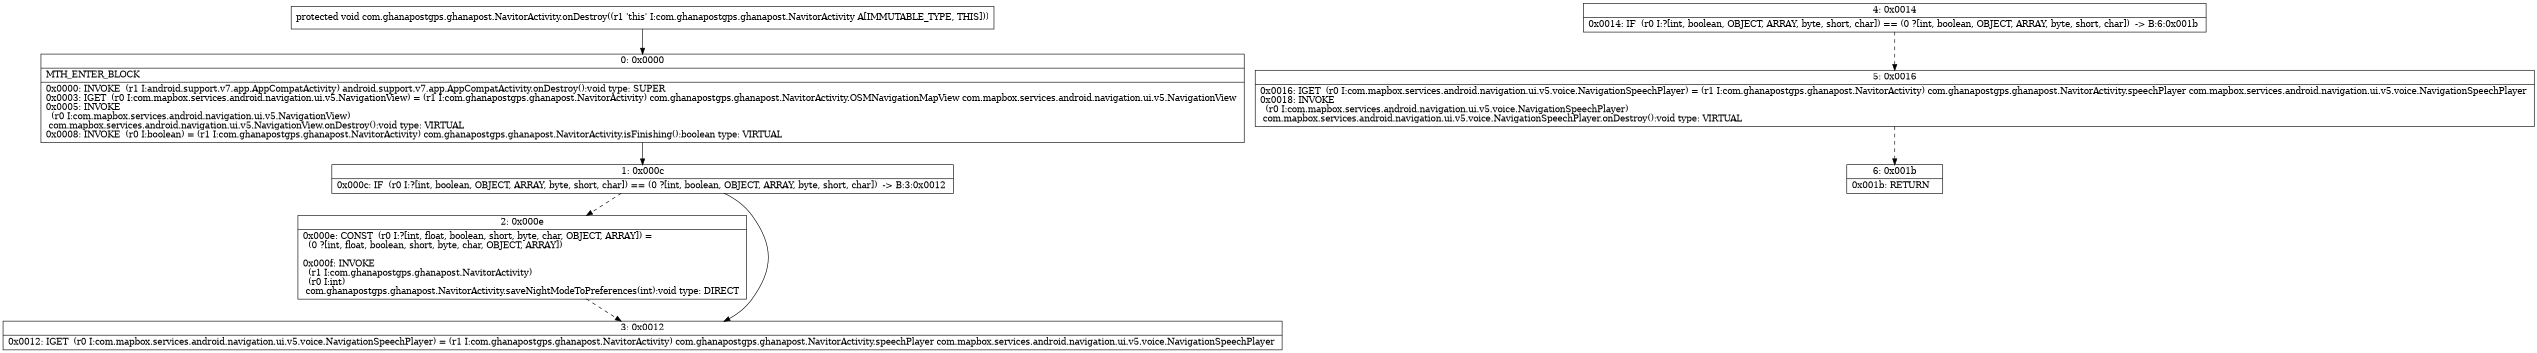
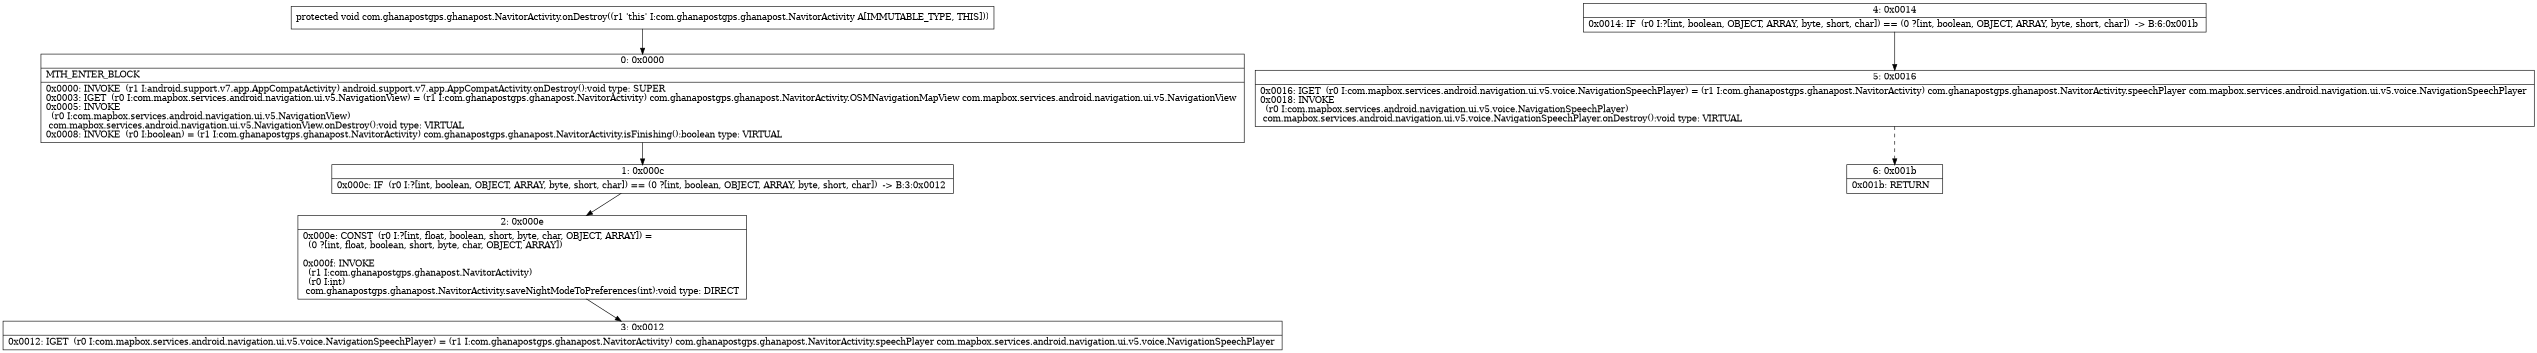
edge "4: 0x0014" -> "5: 0x0016": style dashed -> solid
edge "1: 0x000c" -> "2: 0x000e": style dashed -> solid
edge "1: 0x000c" -> "3: 0x0012": removed
edge "2: 0x000e" -> "3: 0x0012": style dashed -> solid
